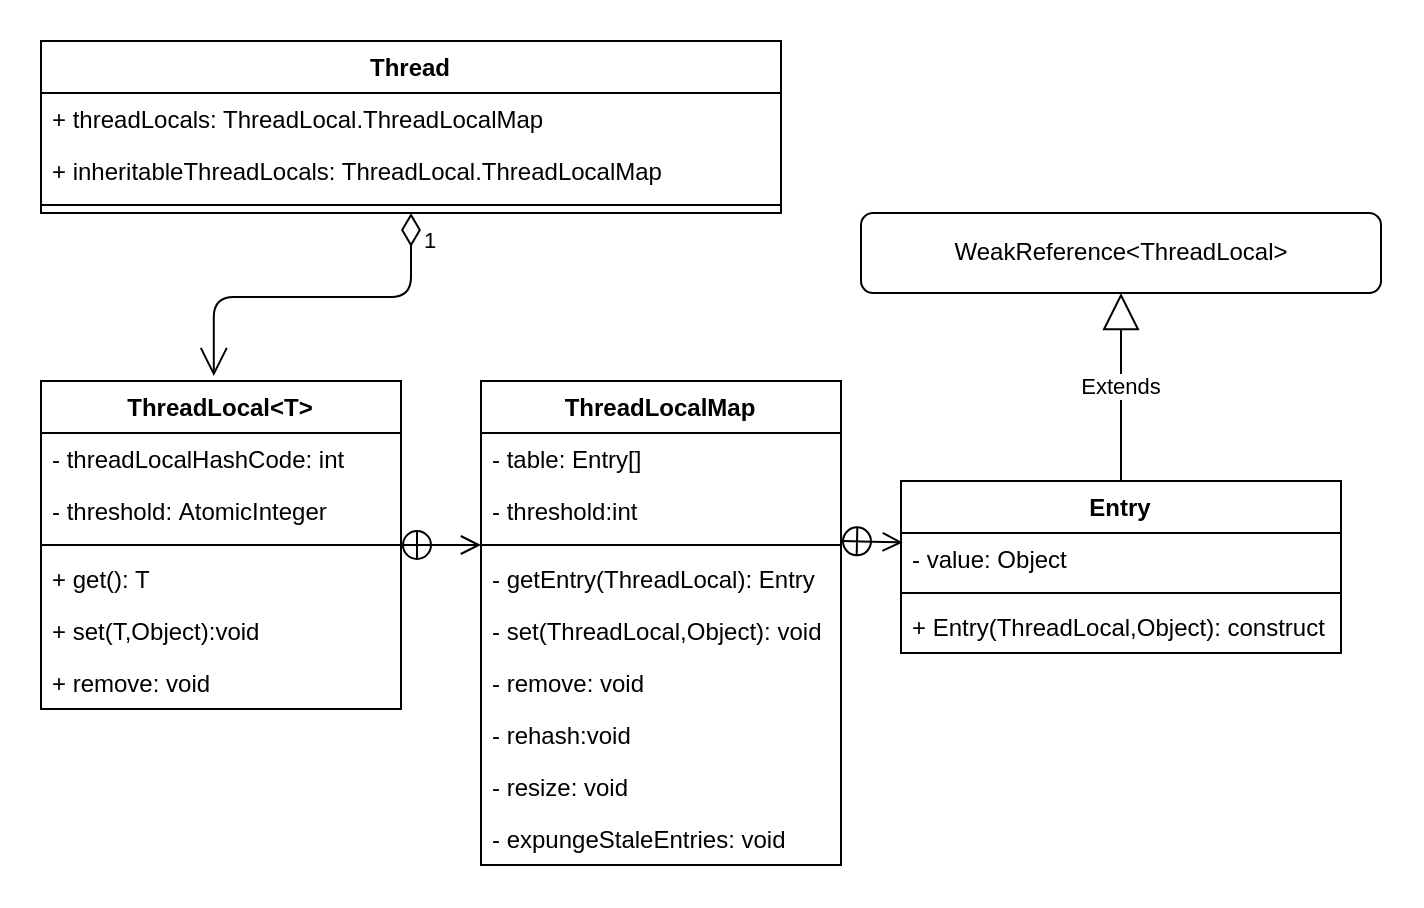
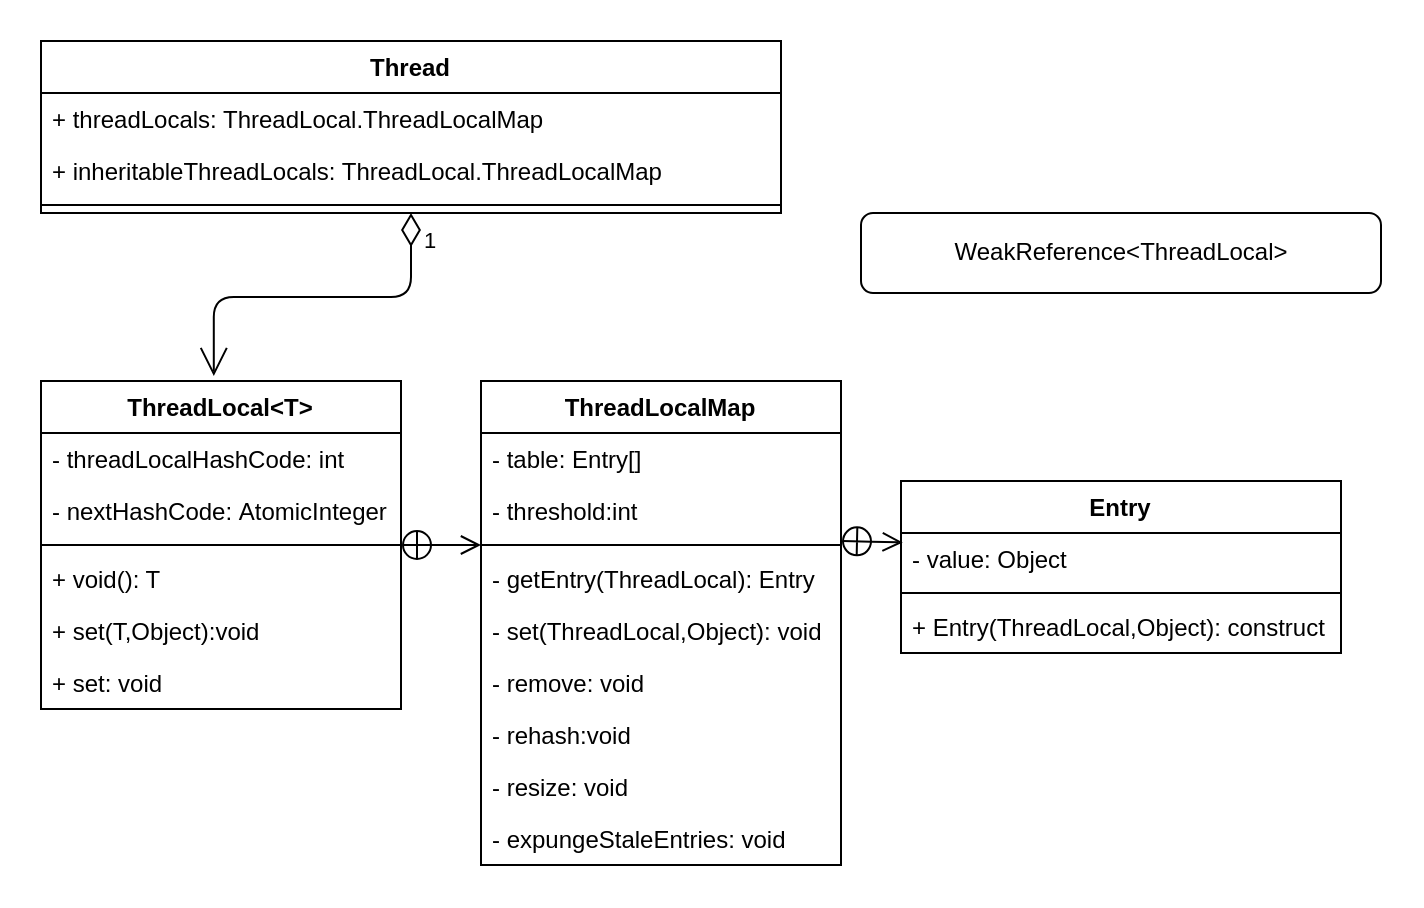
edge "Entry" -> "WeakReference<ThreadLocal>": removed, label "Extends"
node "- threshold: AtomicInteger": label "- threshold: AtomicInteger" -> "- nextHashCode: AtomicInteger"
node "+ get(): T": label "+ get(): T" -> "+ void(): T"
node "+ remove: void": label "+ remove: void" -> "+ set: void"
